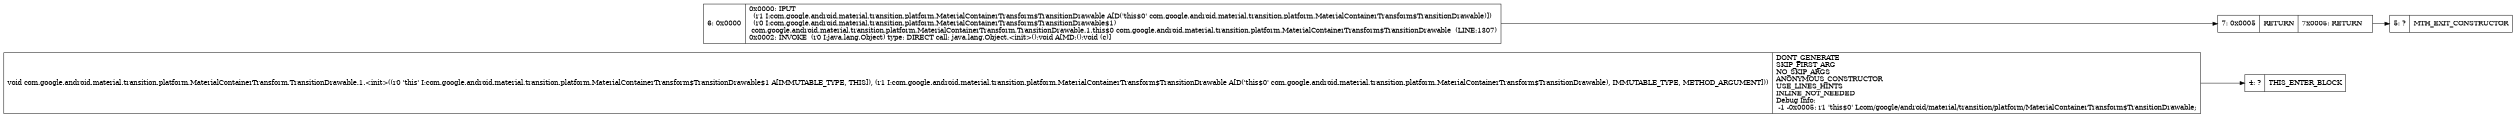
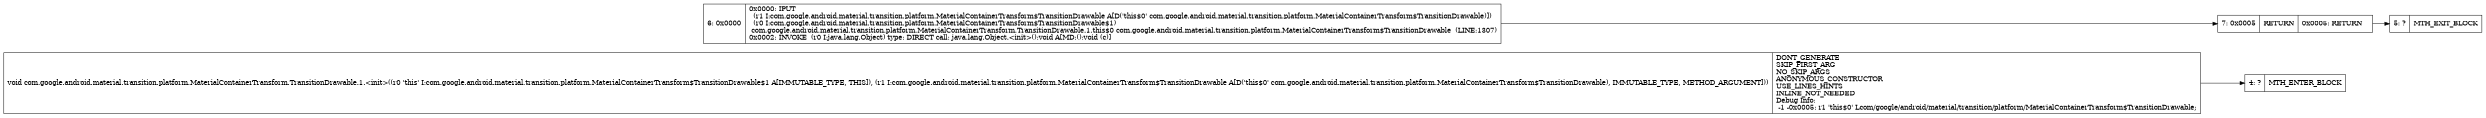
node "7: 0x0005": text "7x0005: RETURN" -> "0x0005: RETURN"
node "5: ?": text "MTH_EXIT_CONSTRUCTOR" -> "MTH_EXIT_BLOCK"
node "4: ?": text "THIS_ENTER_BLOCK" -> "MTH_ENTER_BLOCK"
